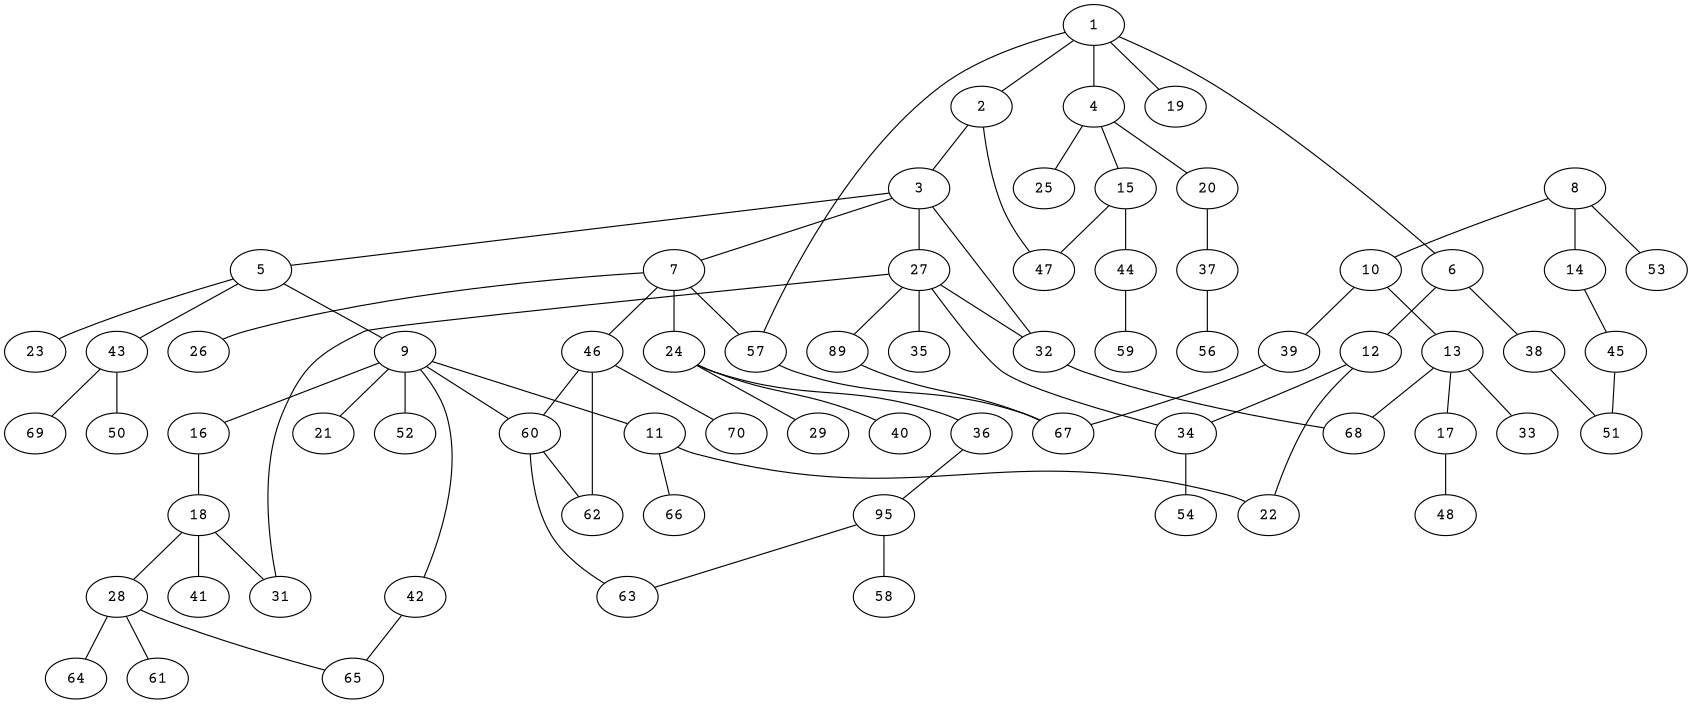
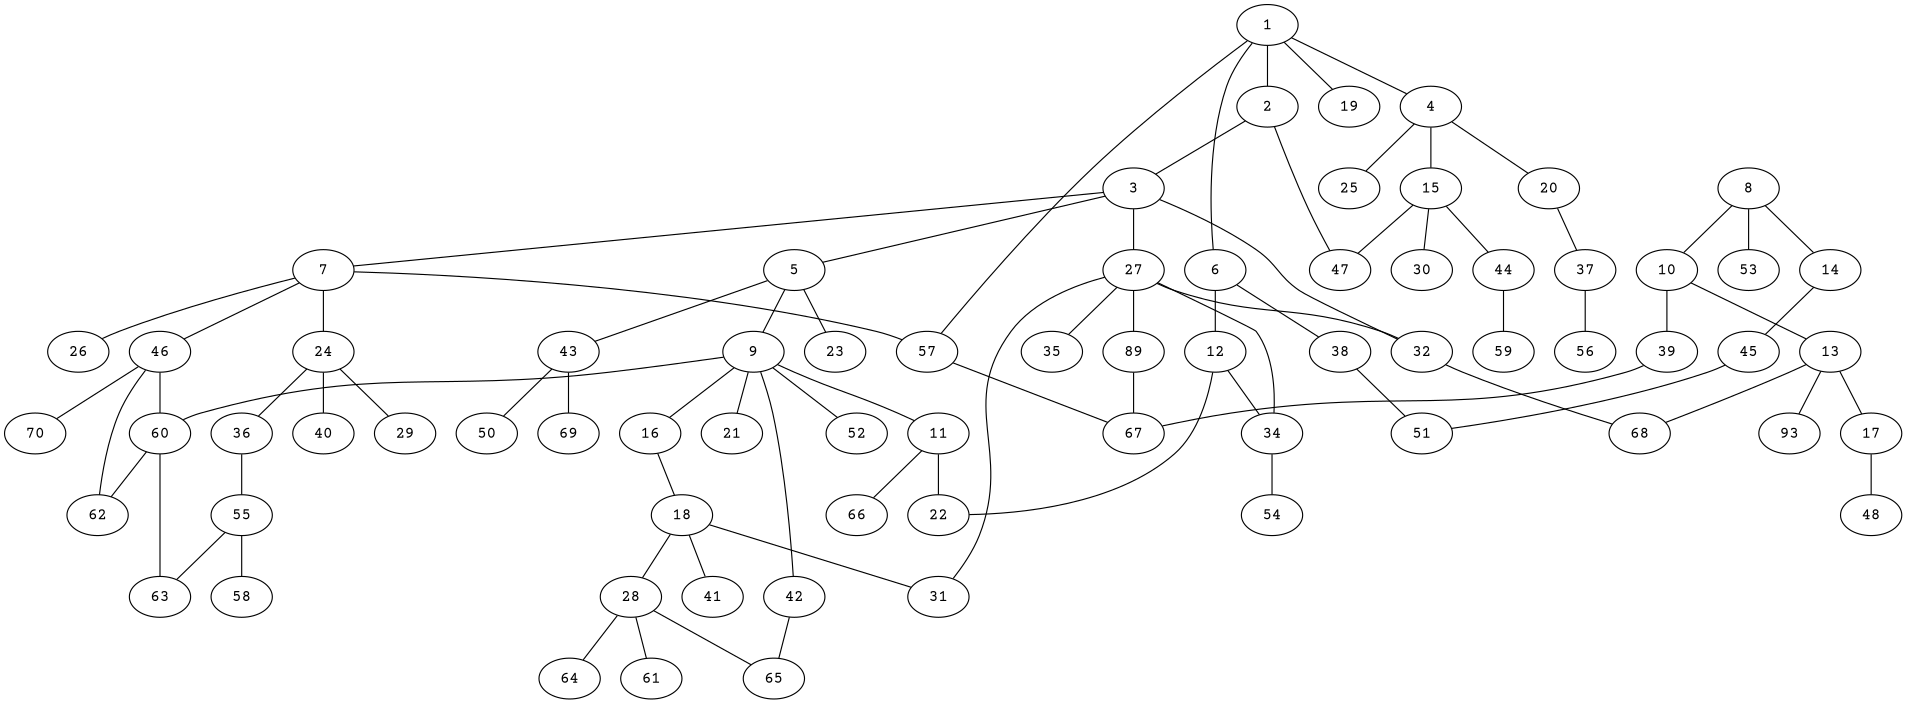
node "30": added
node "33": label "33" -> "93"
node "95": label "95" -> "55"
